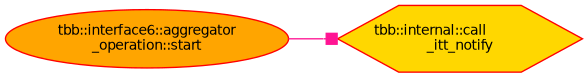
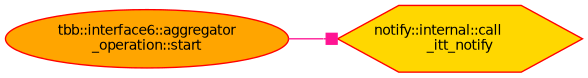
node "tbb::internal::call _itt_notify": label "tbb::internal::call _itt_notify" -> "notify::internal::call _itt_notify"
